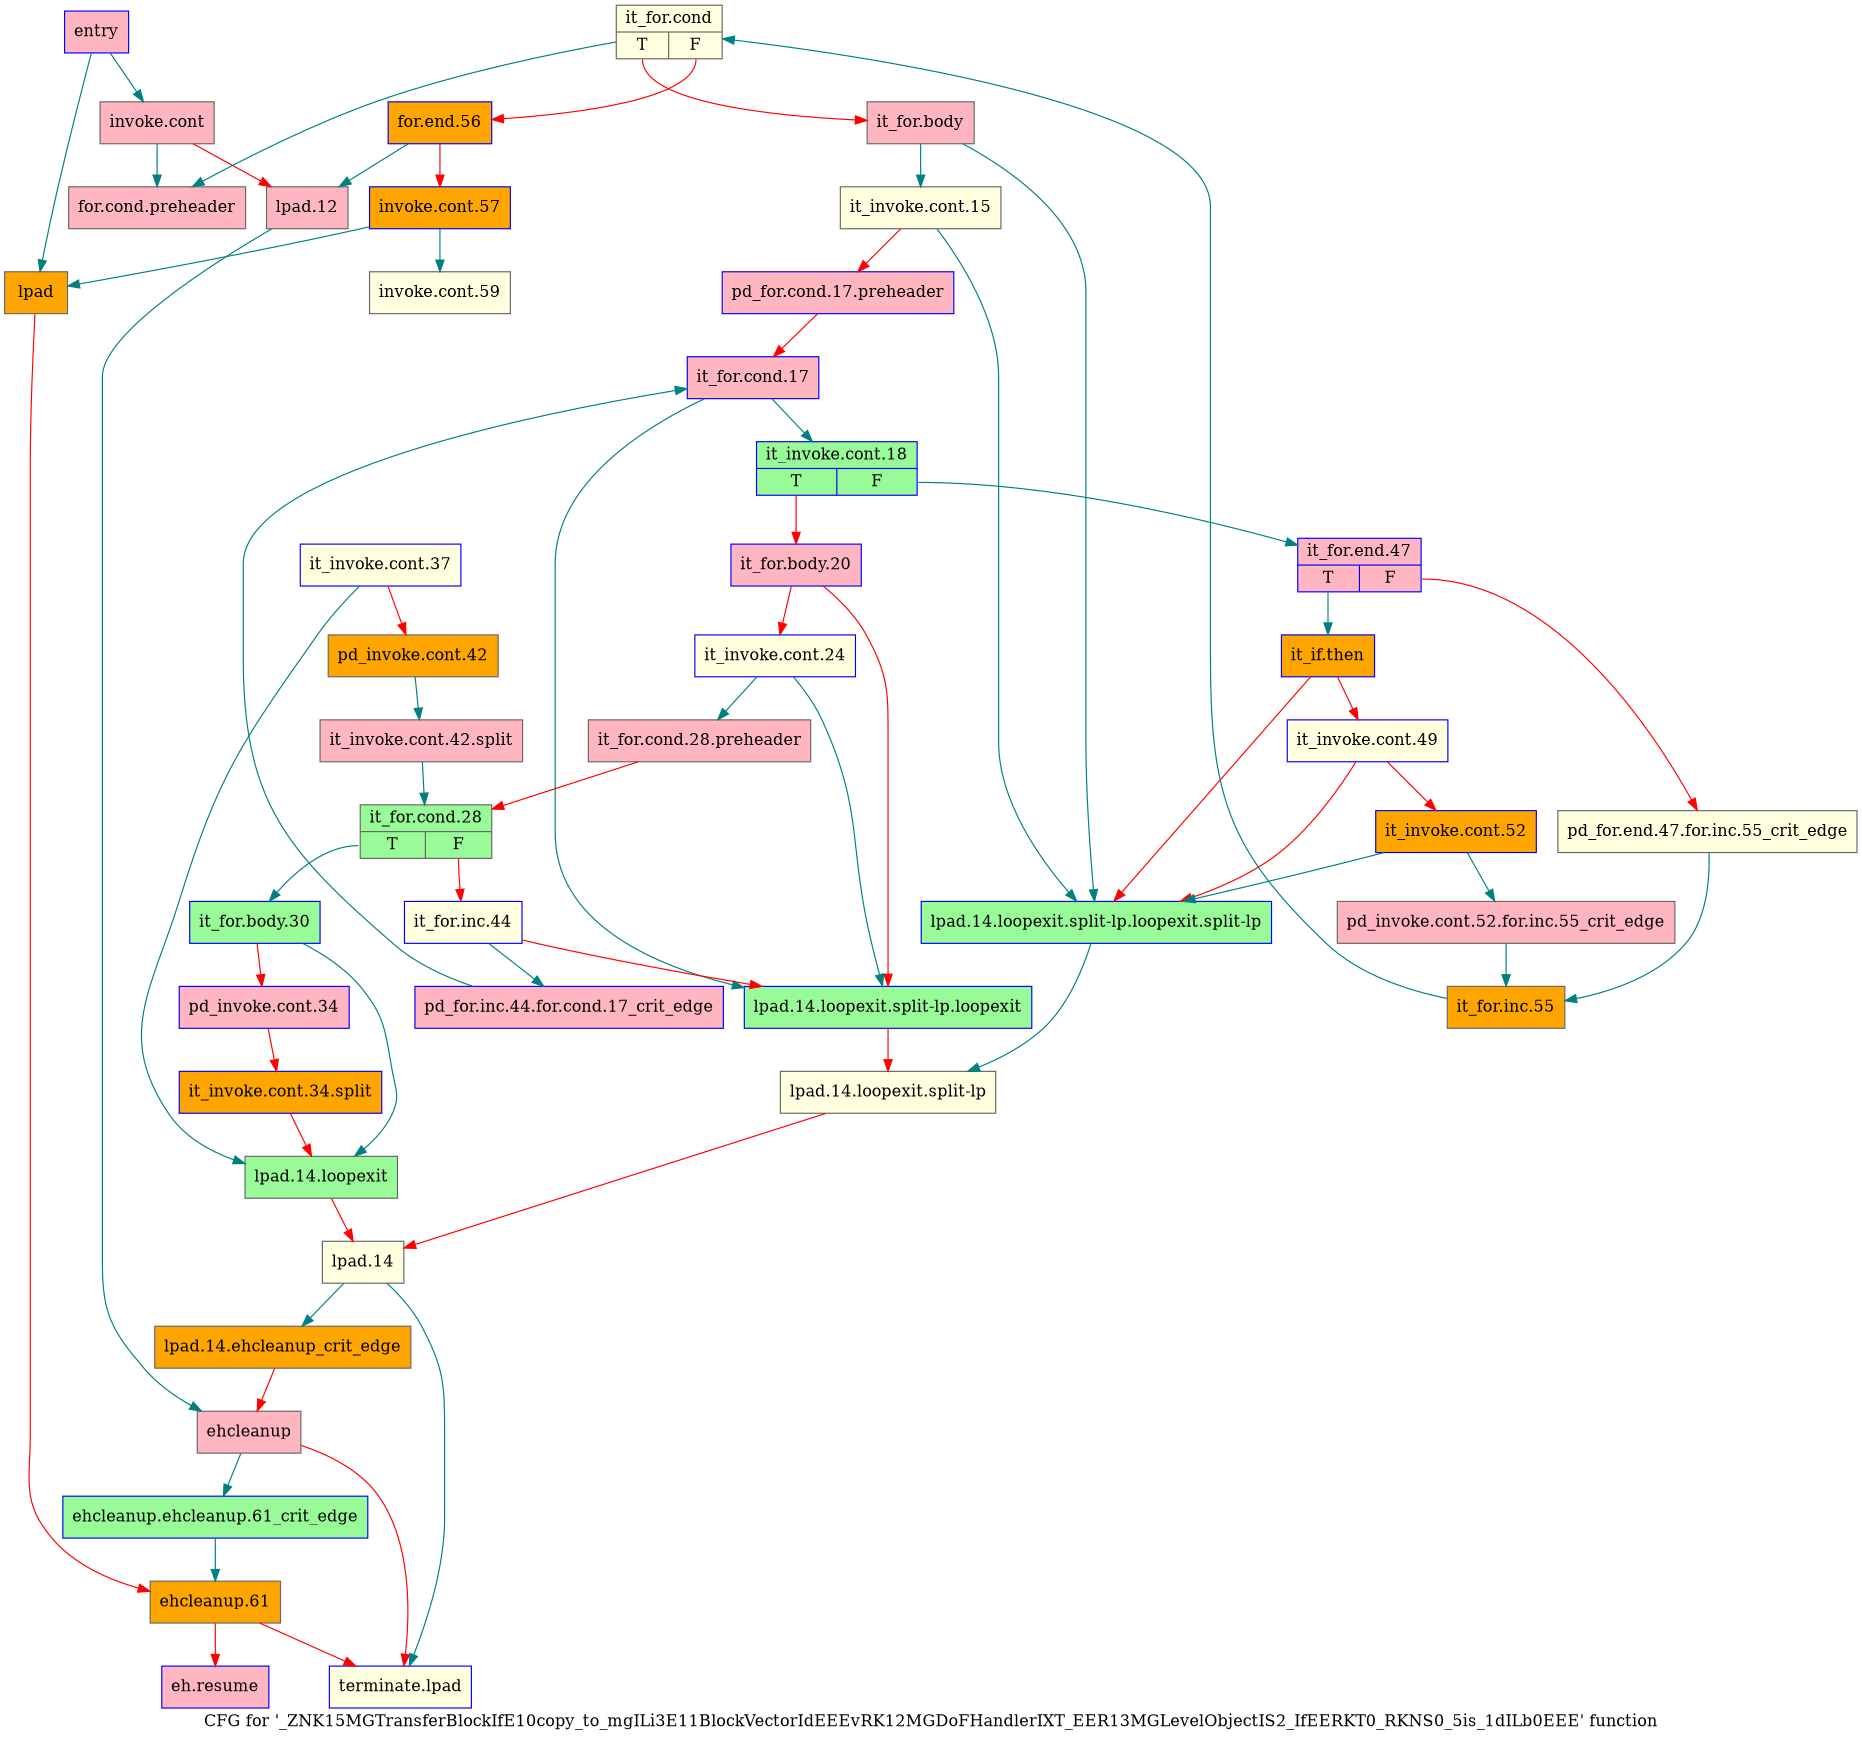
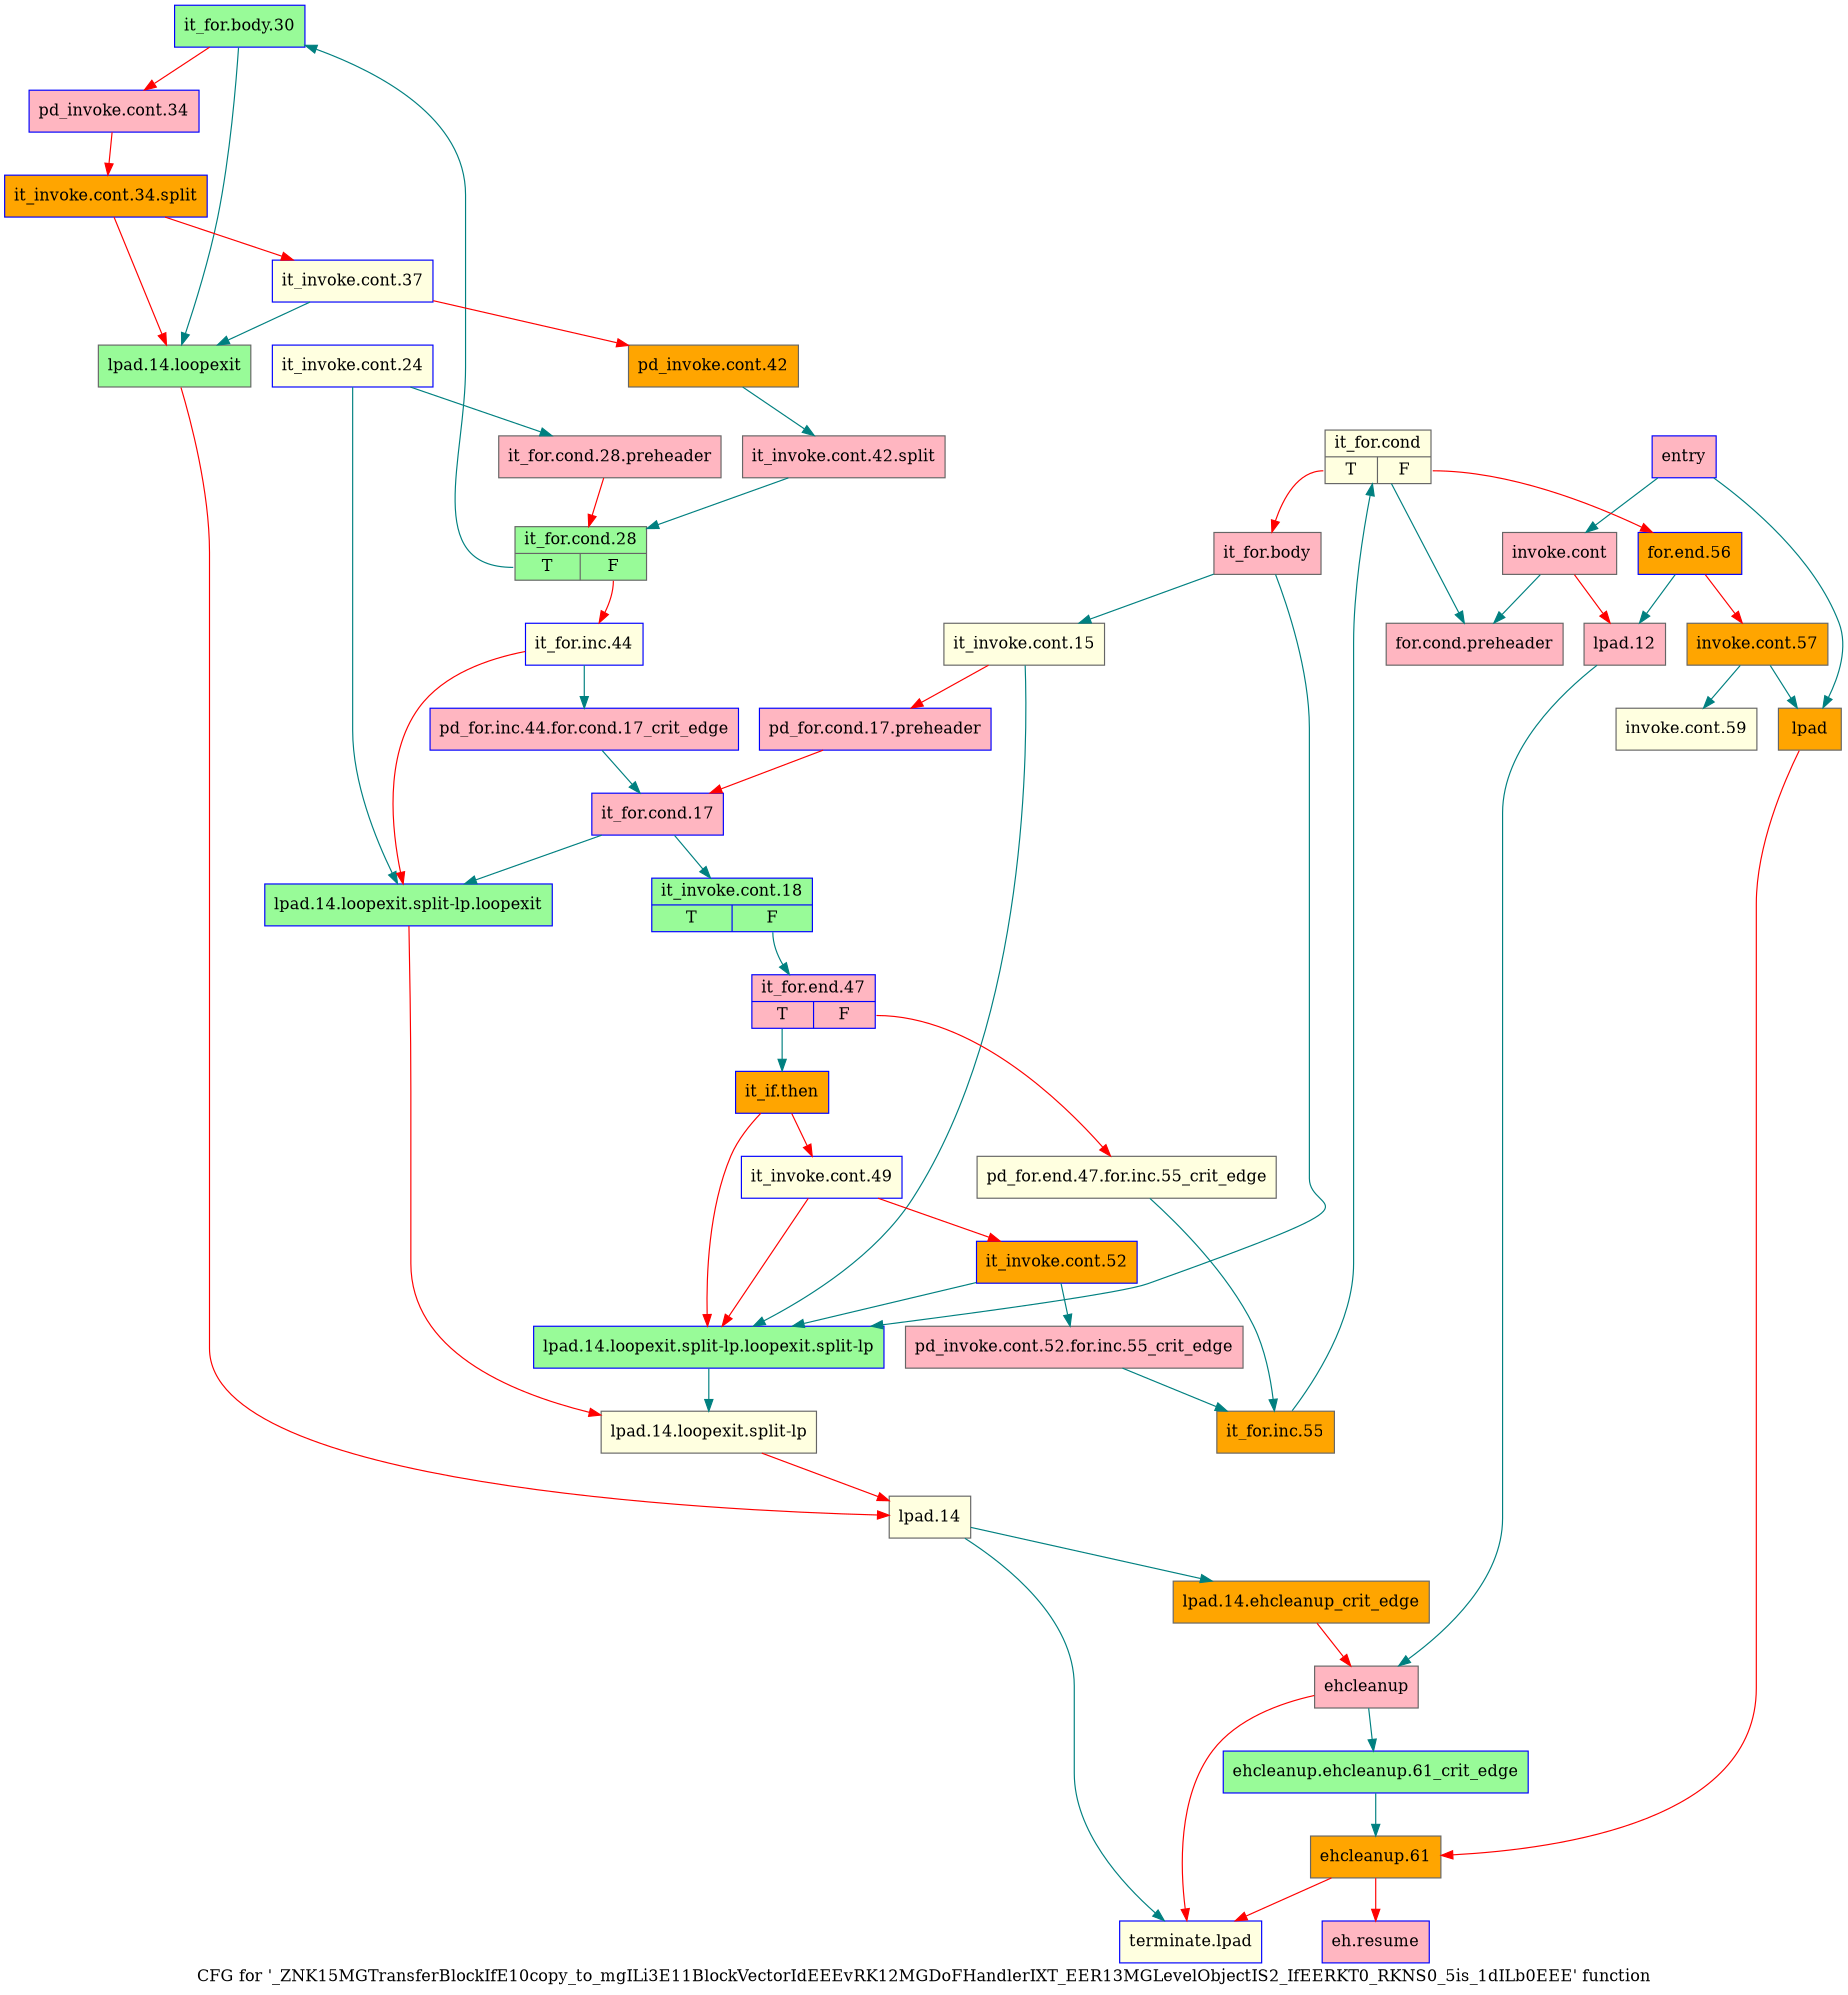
node "invoke.cont.57": color blue -> gray40
edge "it_invoke.cont.34.split" -> "it_invoke.cont.37": added
node "it_for.body.20": removed
